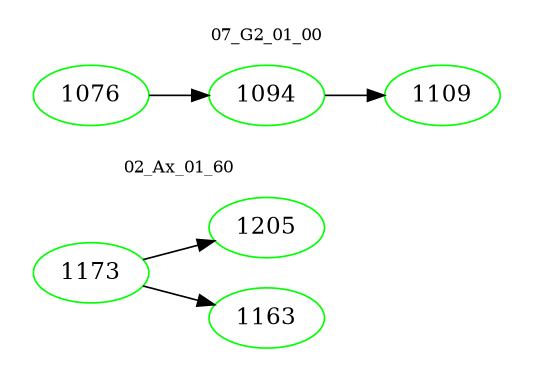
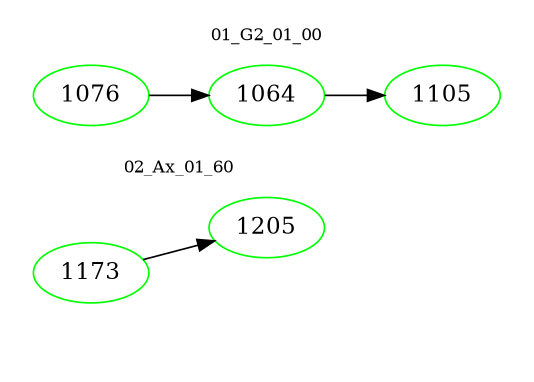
cluster "07_G2_01_00": label "07_G2_01_00" -> "01_G2_01_00"
node "1094": label "1094" -> "1064"
node "1109": label "1109" -> "1105"
node "1163": removed
